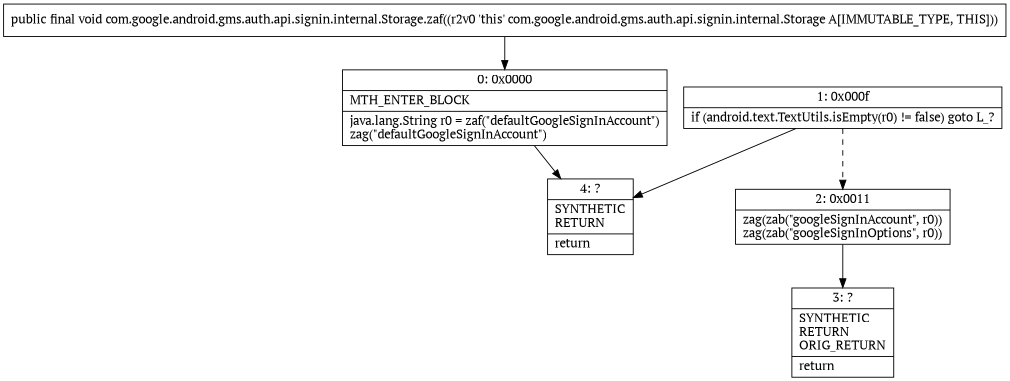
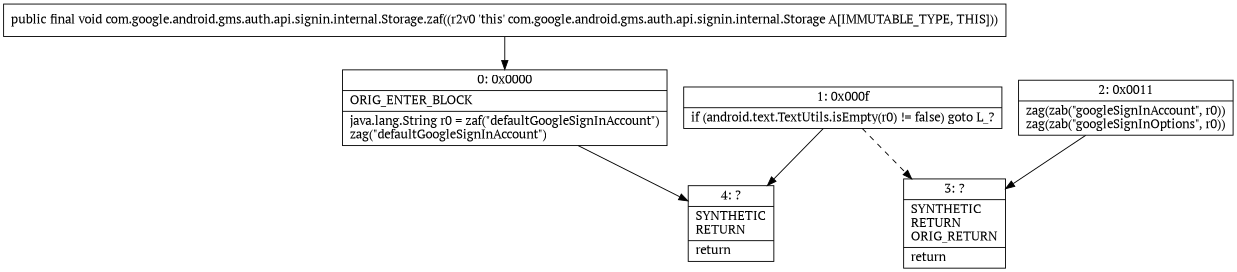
node "0: 0x0000": text "MTH_ENTER_BLOCK" -> "ORIG_ENTER_BLOCK"
edge "1: 0x000f" -> "2: 0x0011": now "1: 0x000f" -> "3: ?"
